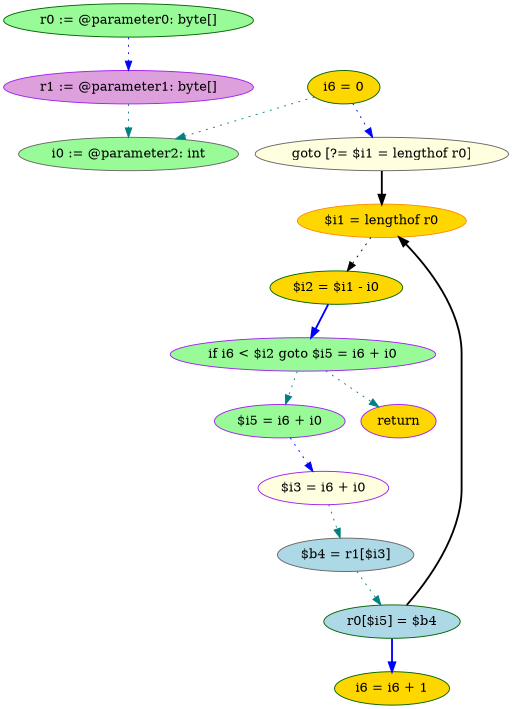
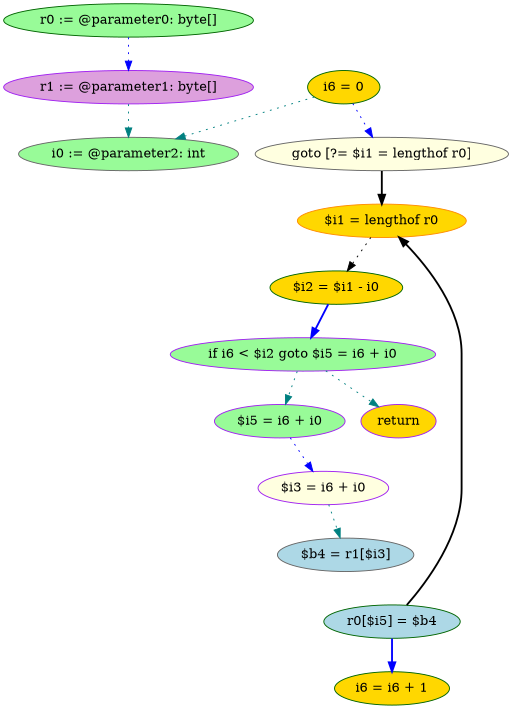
edge "$b4 = r1[$i3]" -> "r0[$i5] = $b4": removed
